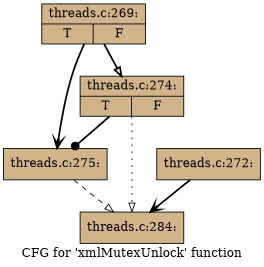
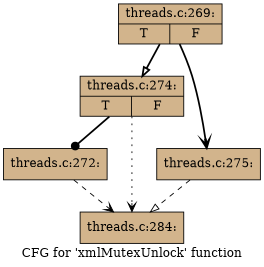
edge "threads.c:274:" -> "threads.c:275:": now "threads.c:274:" -> "threads.c:272:"
edge "threads.c:274:" -> "threads.c:284:": arrowhead onormal -> vee
edge "threads.c:272:" -> "threads.c:284:": style bold -> dashed
